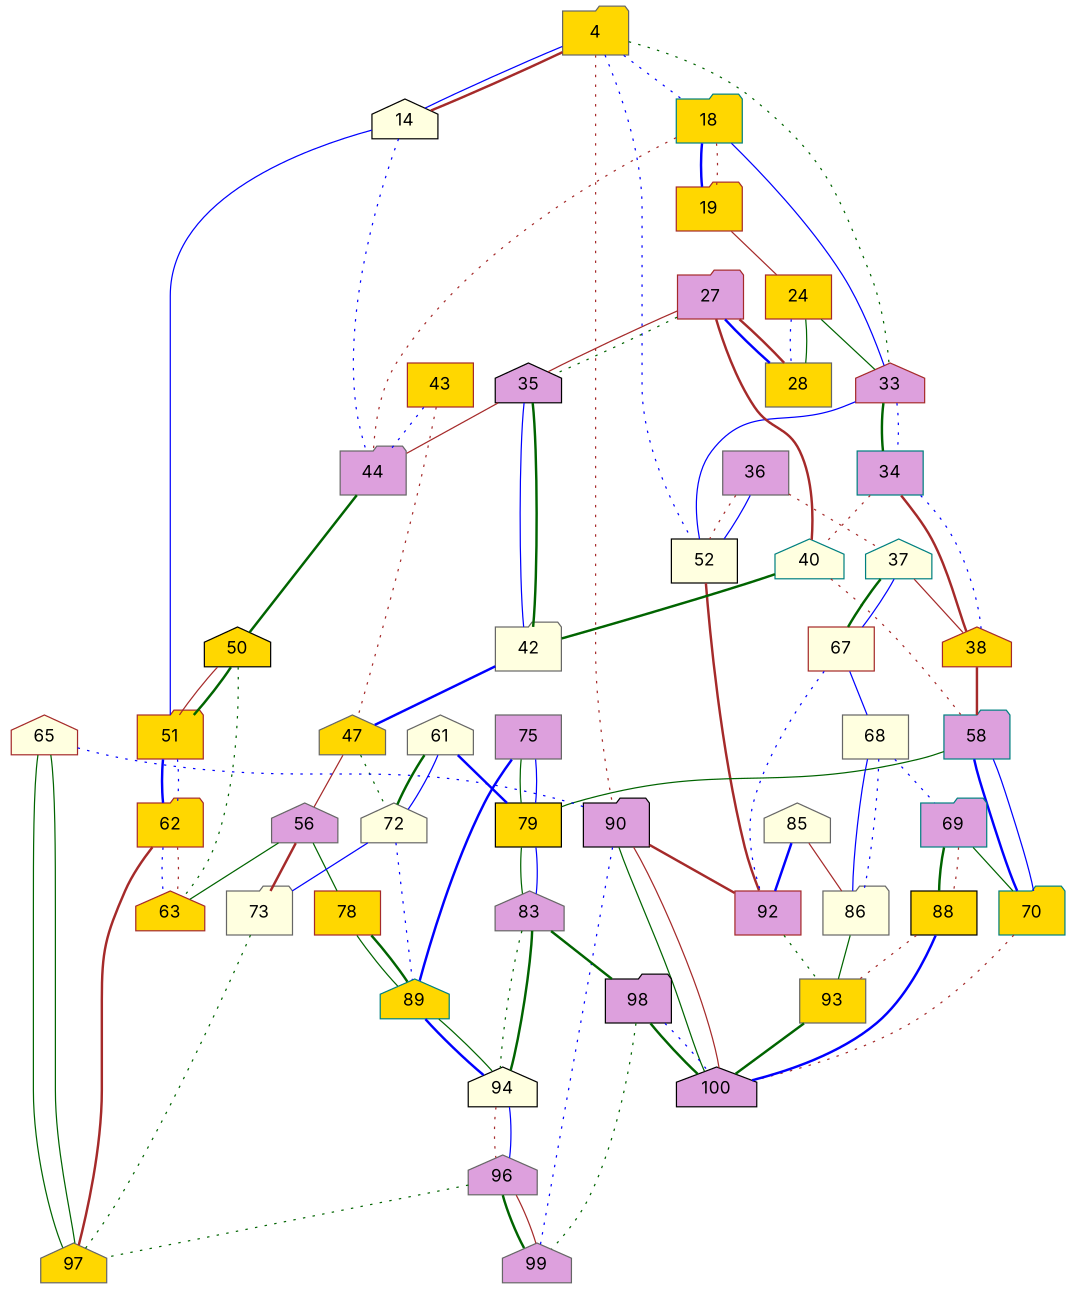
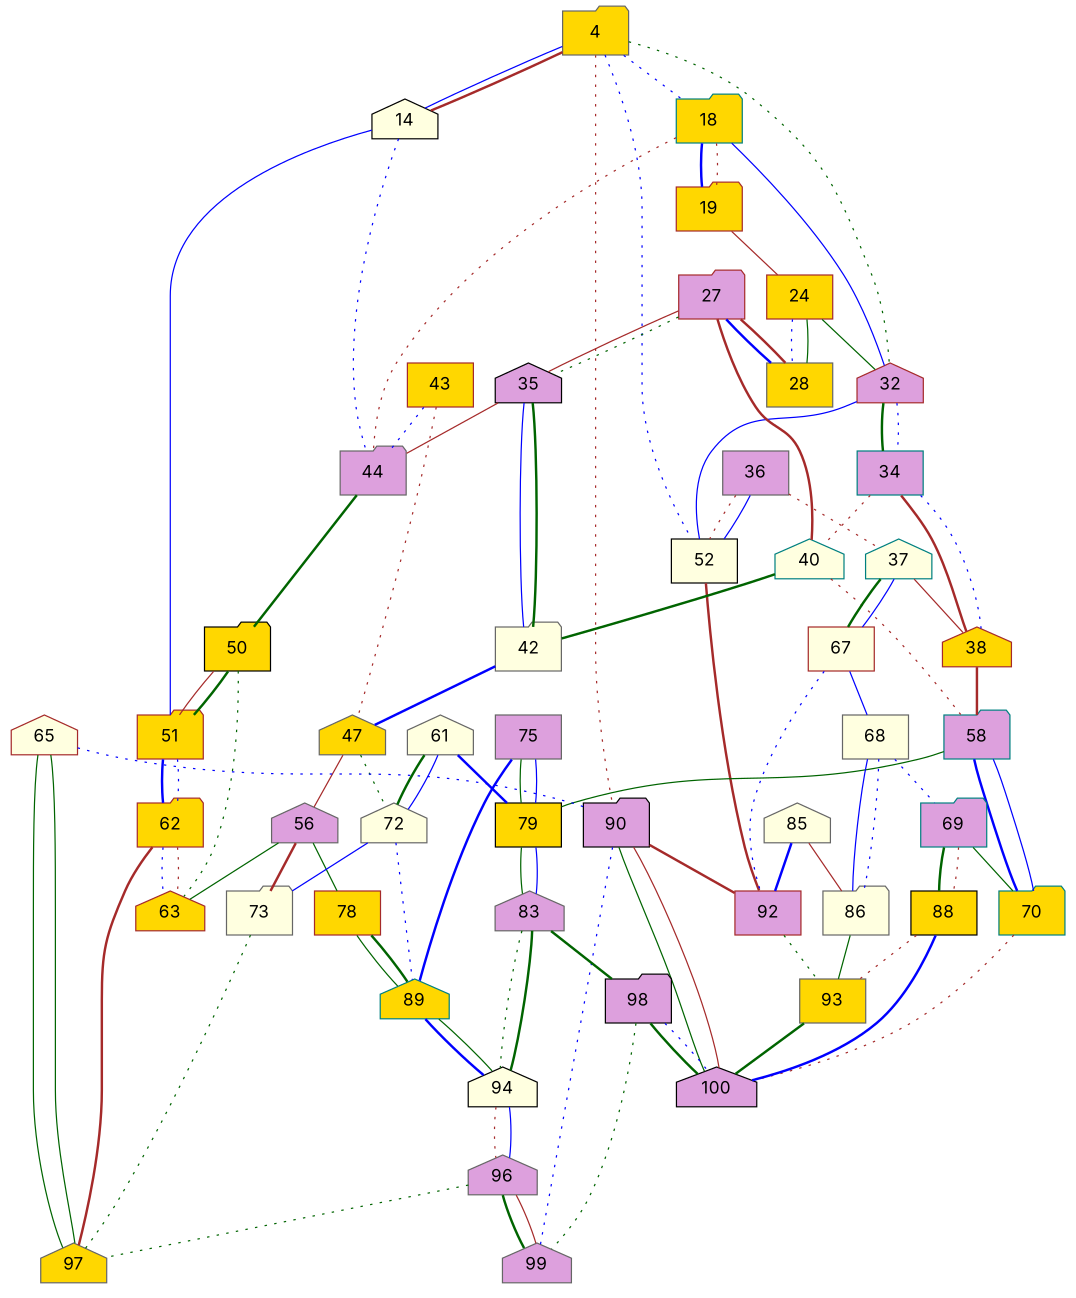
node "33": label "33" -> "32"
node "50": shape house -> folder
